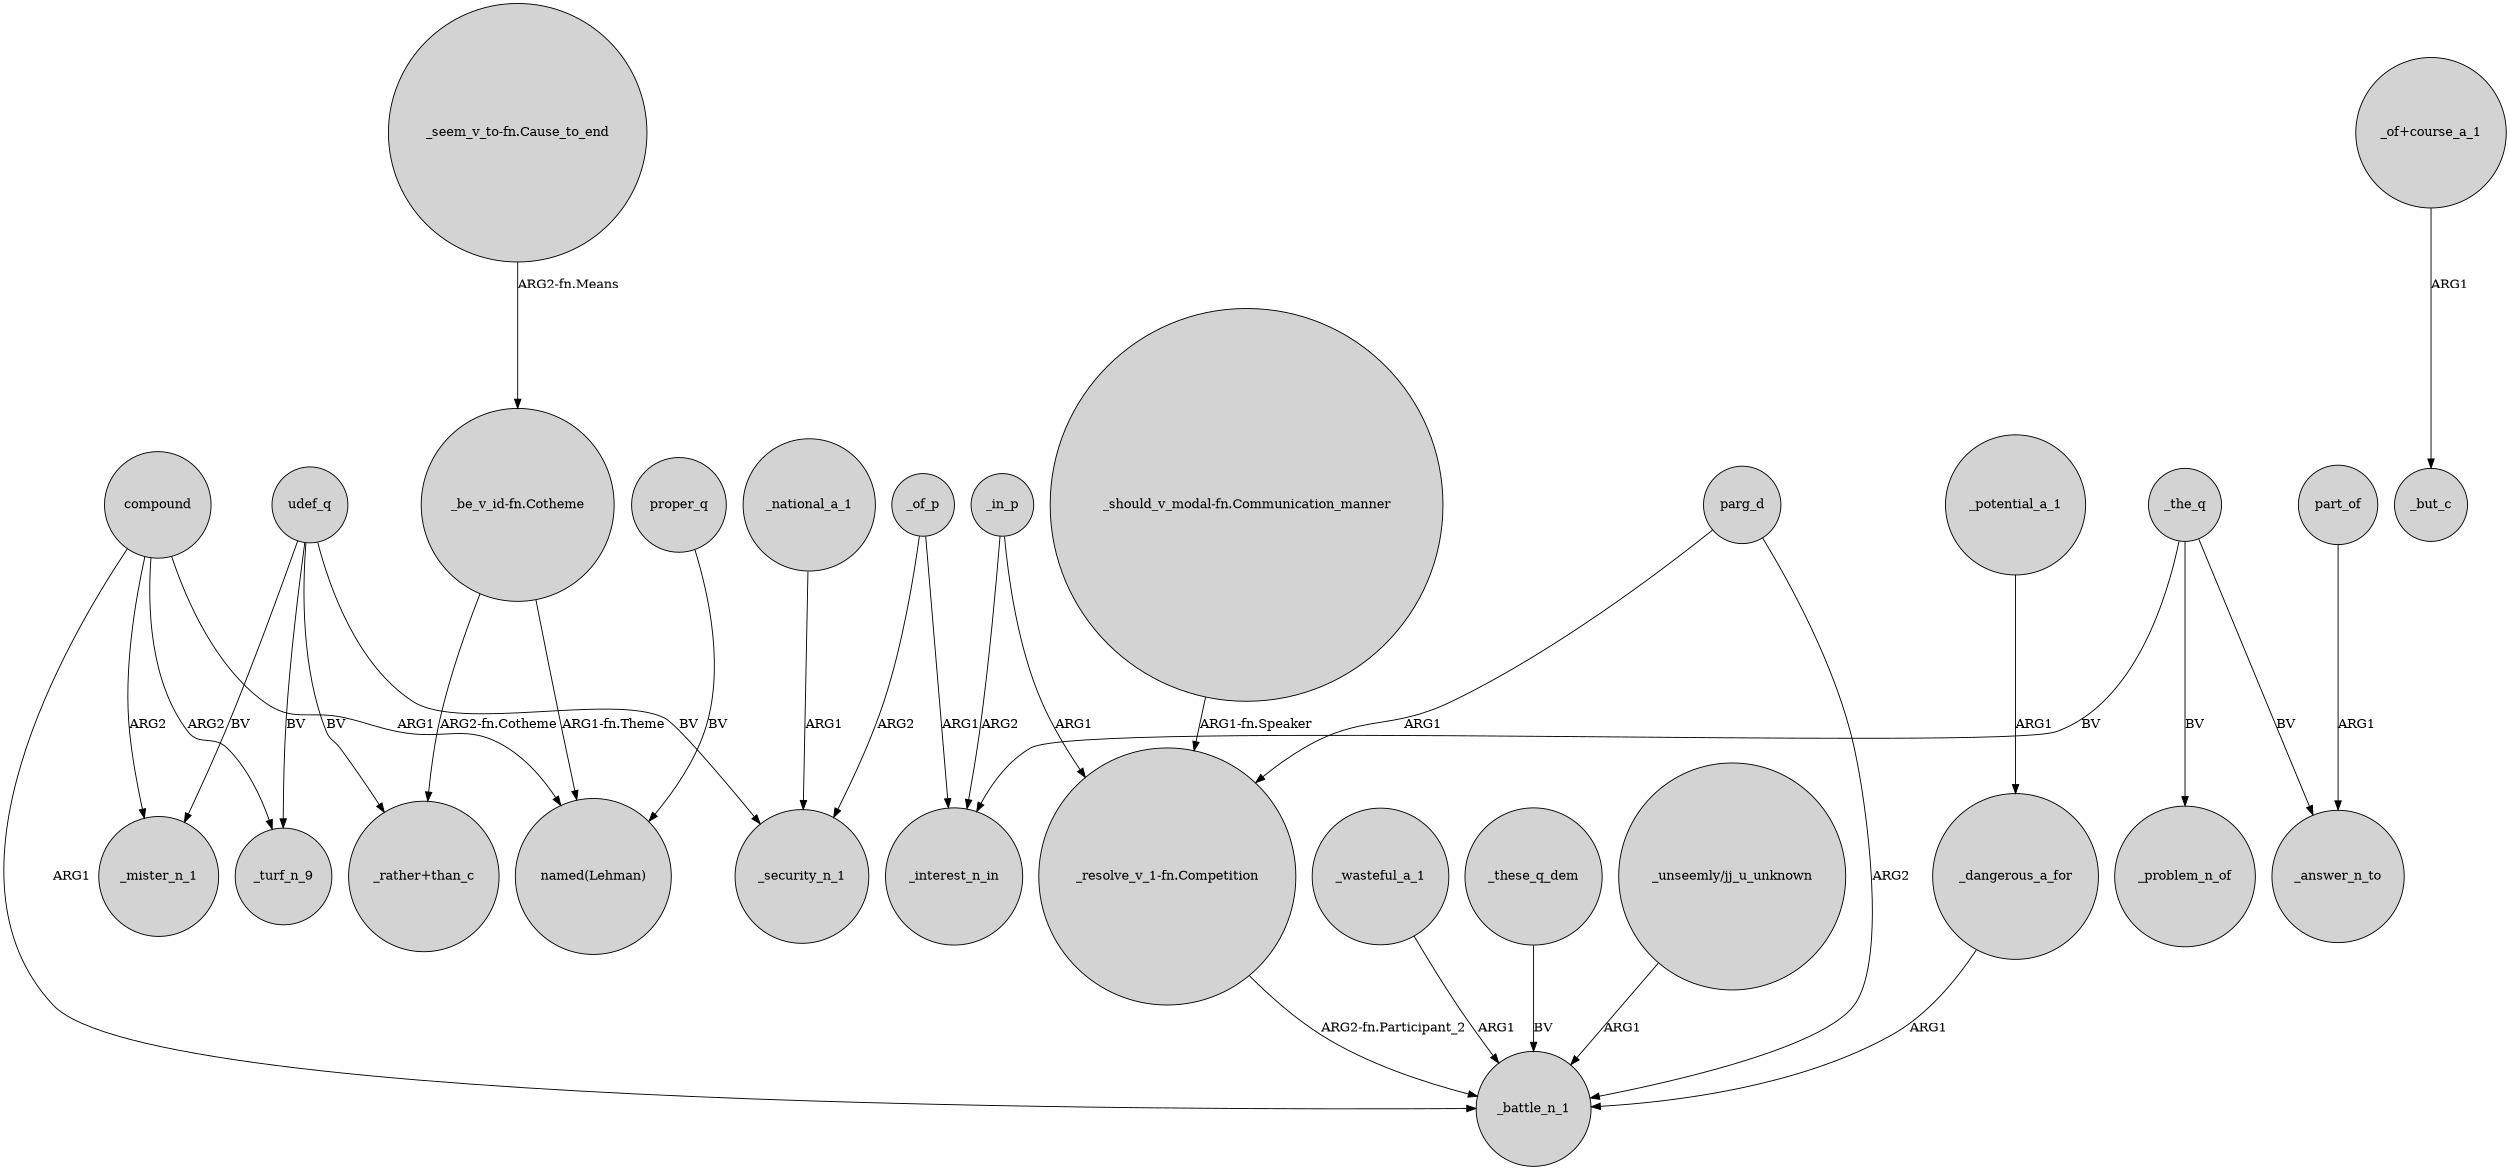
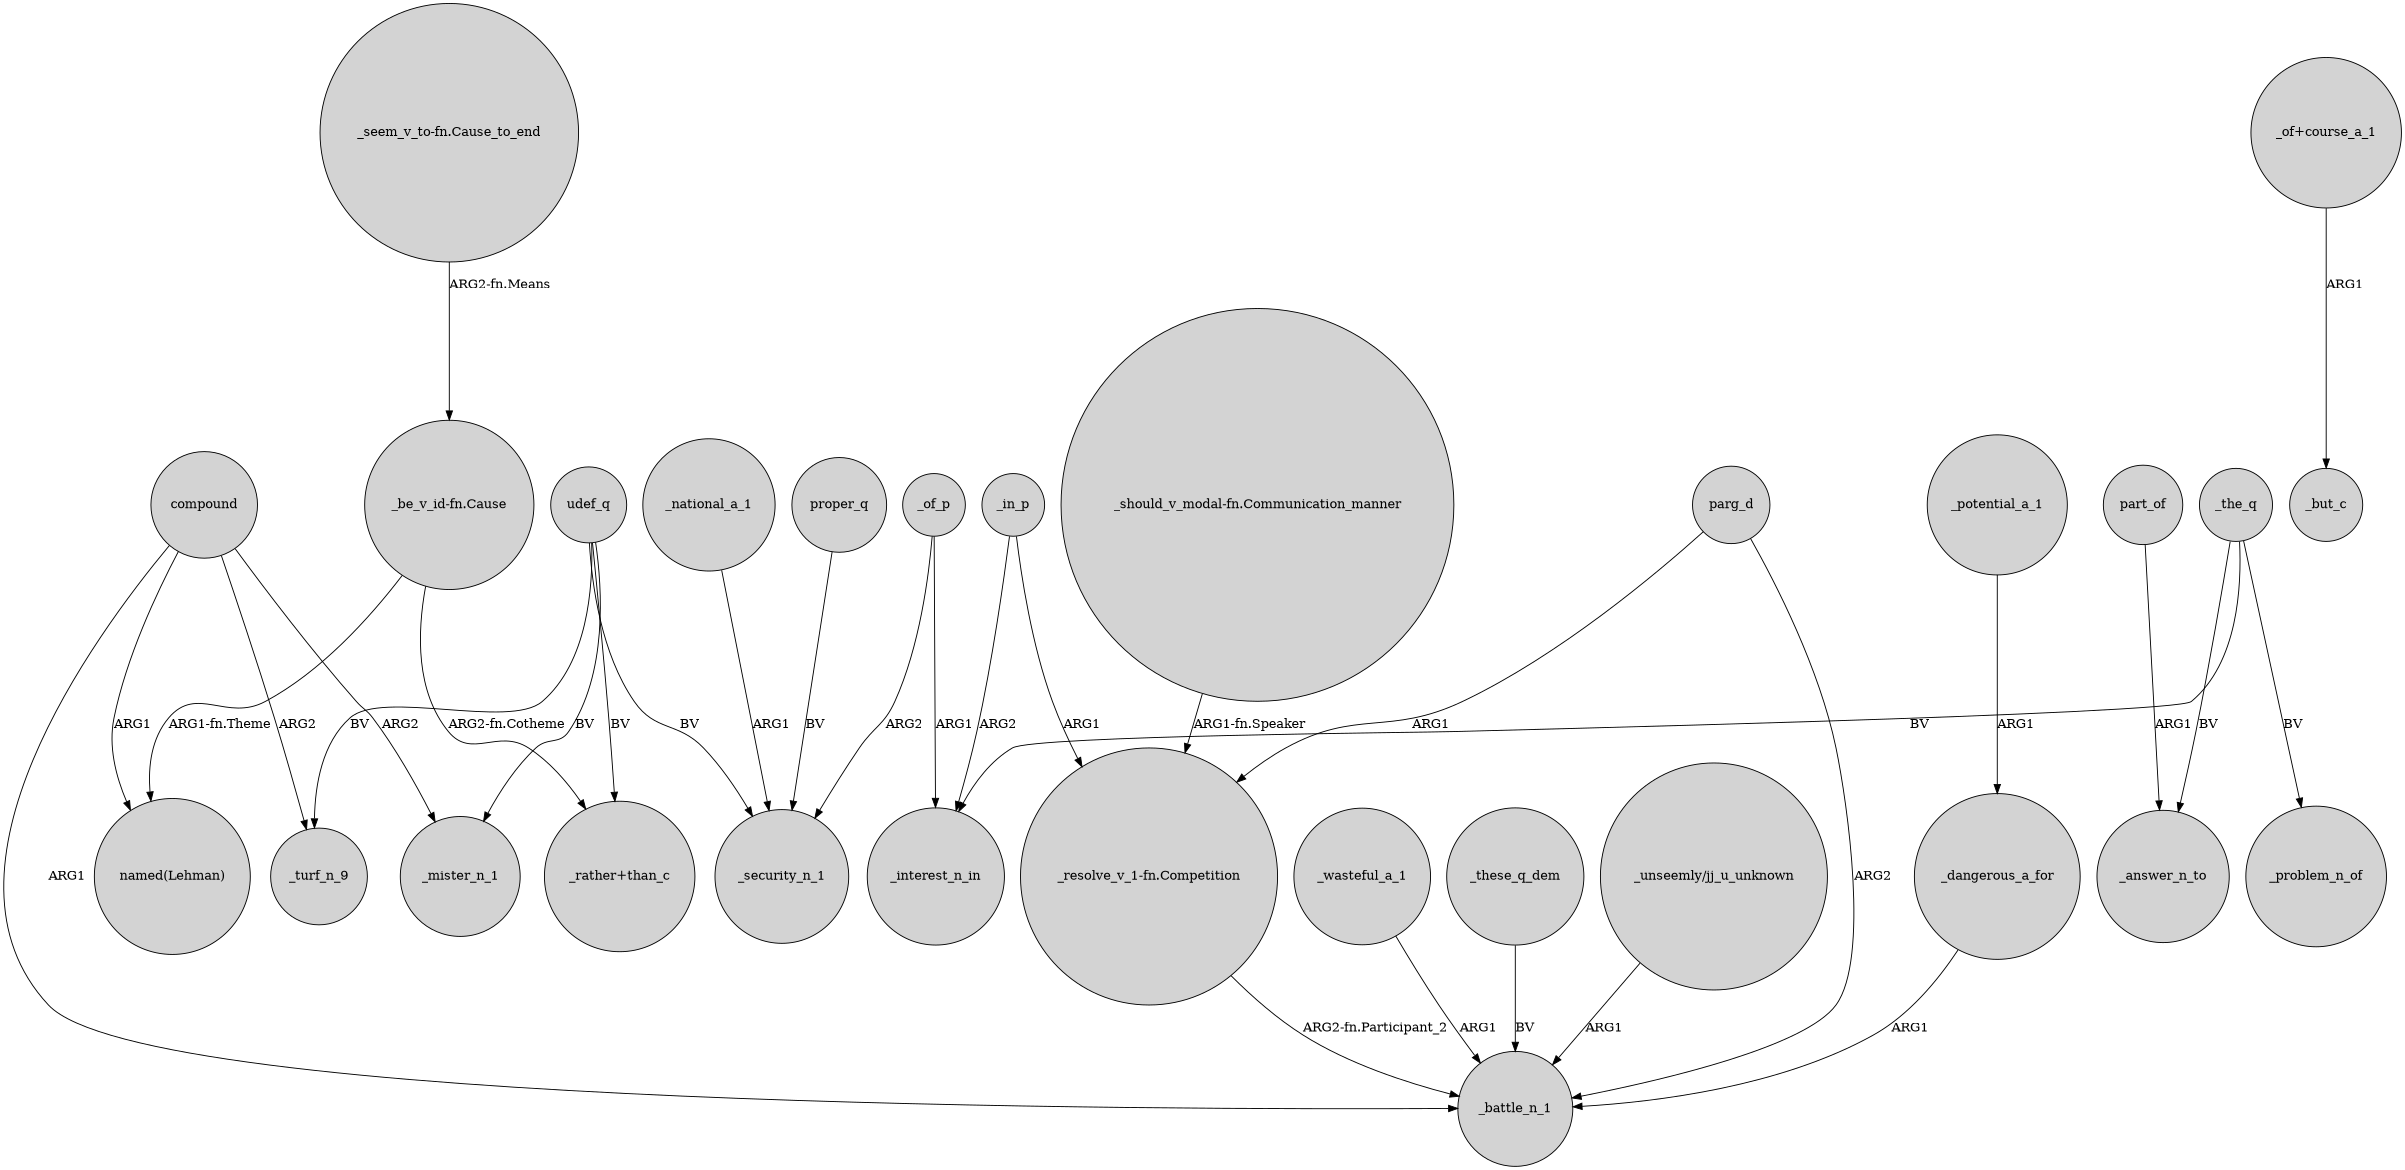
node "_be_v_id-fn.Cotheme": label "_be_v_id-fn.Cotheme" -> "_be_v_id-fn.Cause"
edge "proper_q" -> "named(Lehman)": now "proper_q" -> "_security_n_1"
